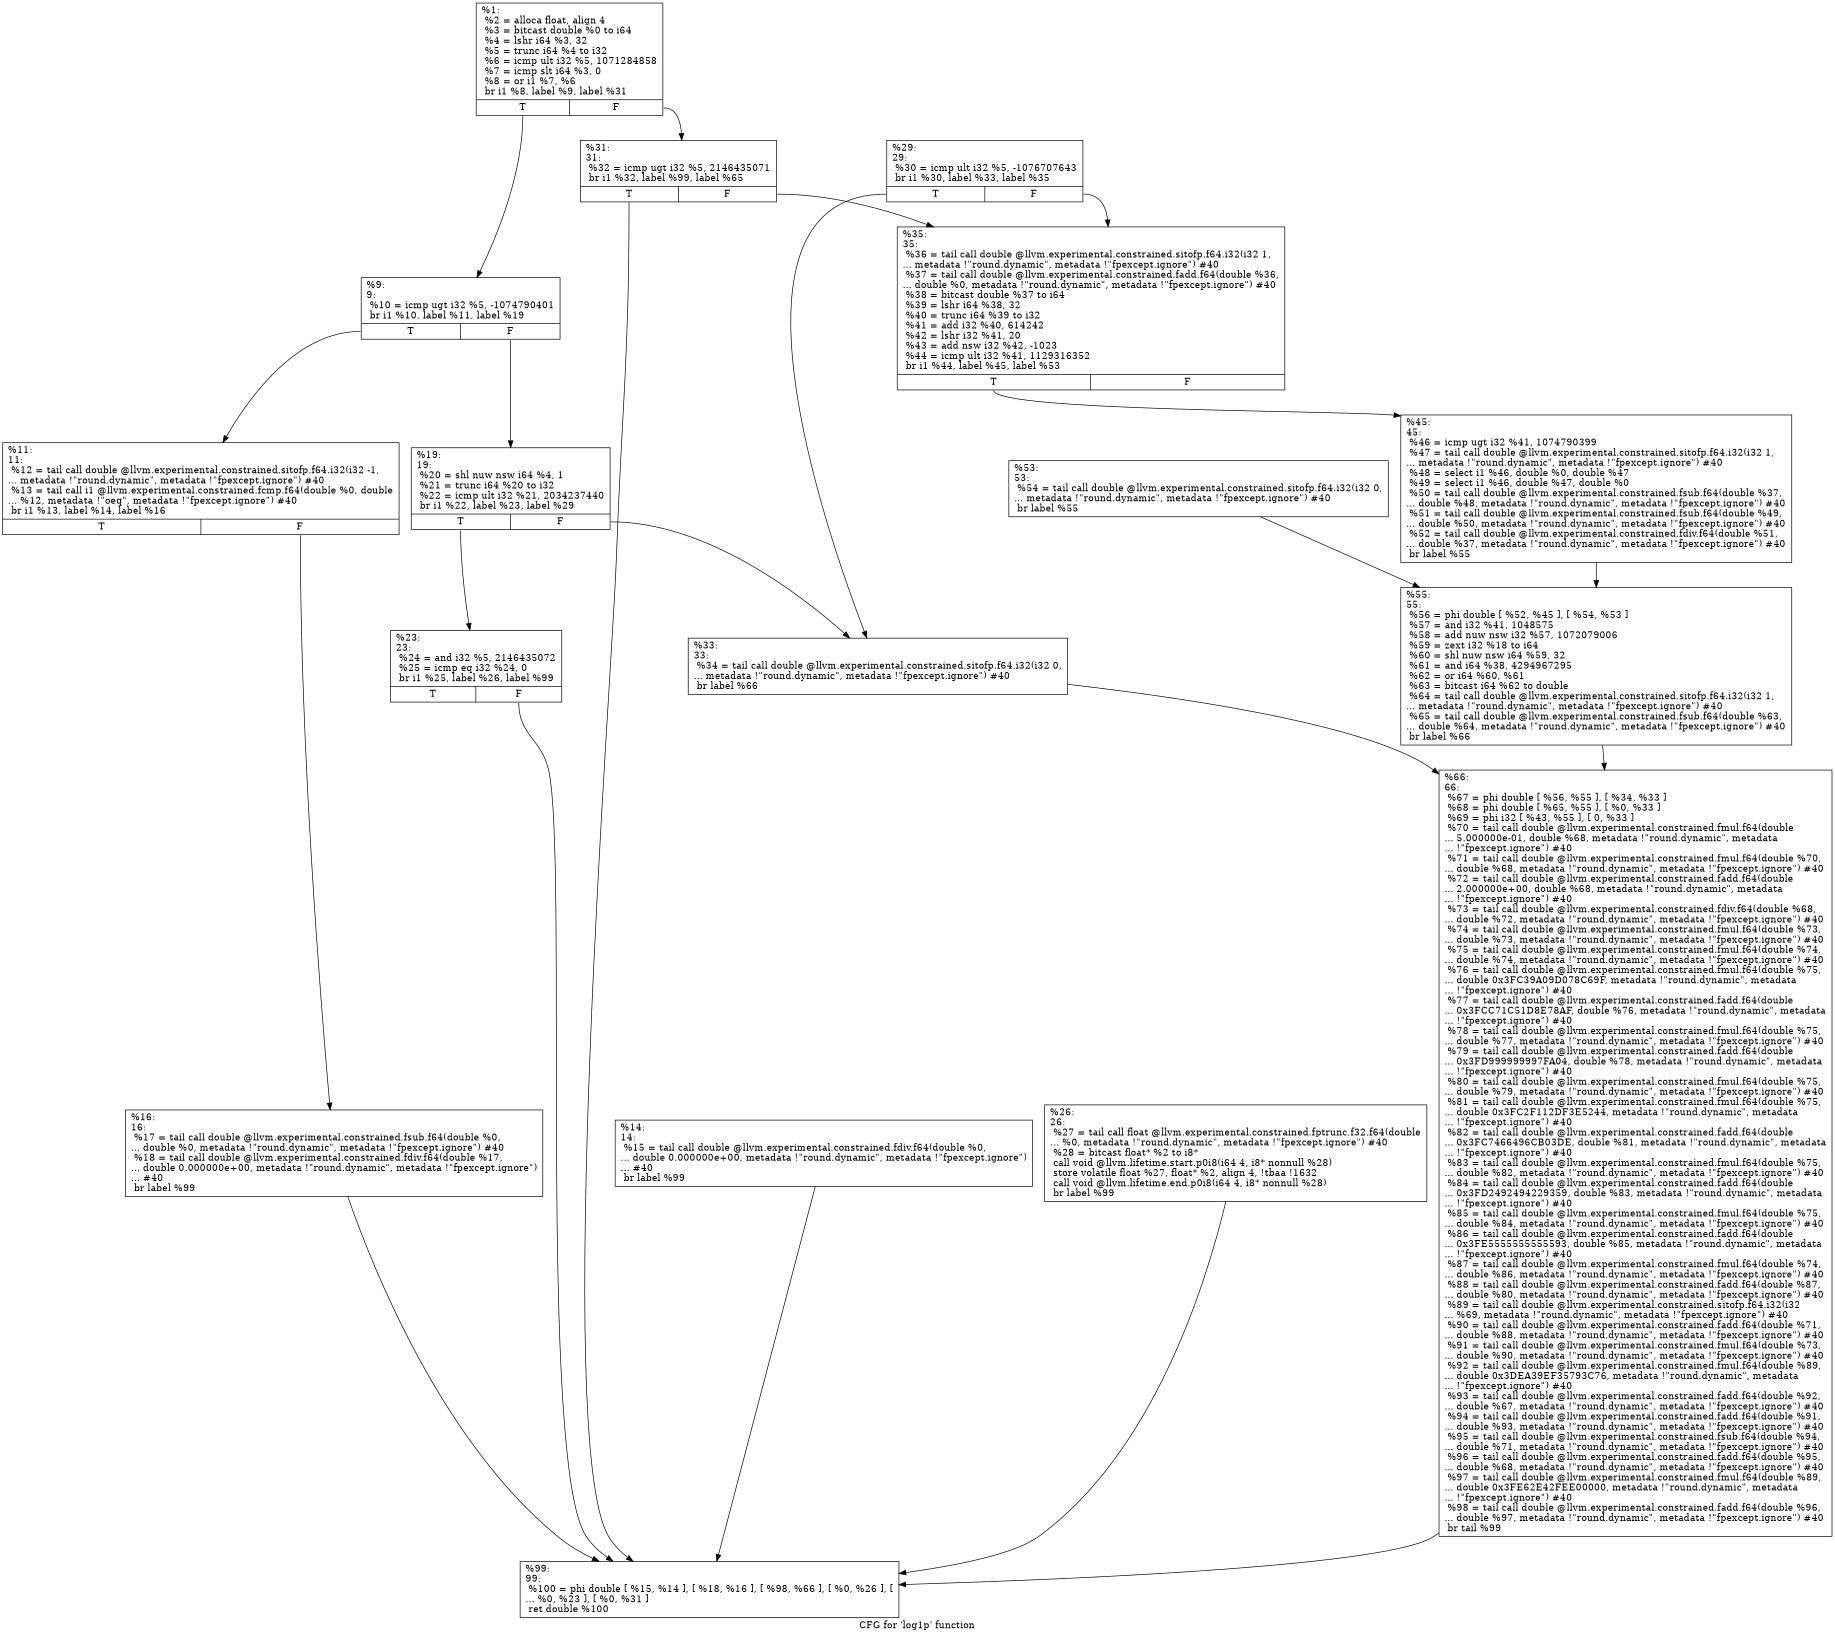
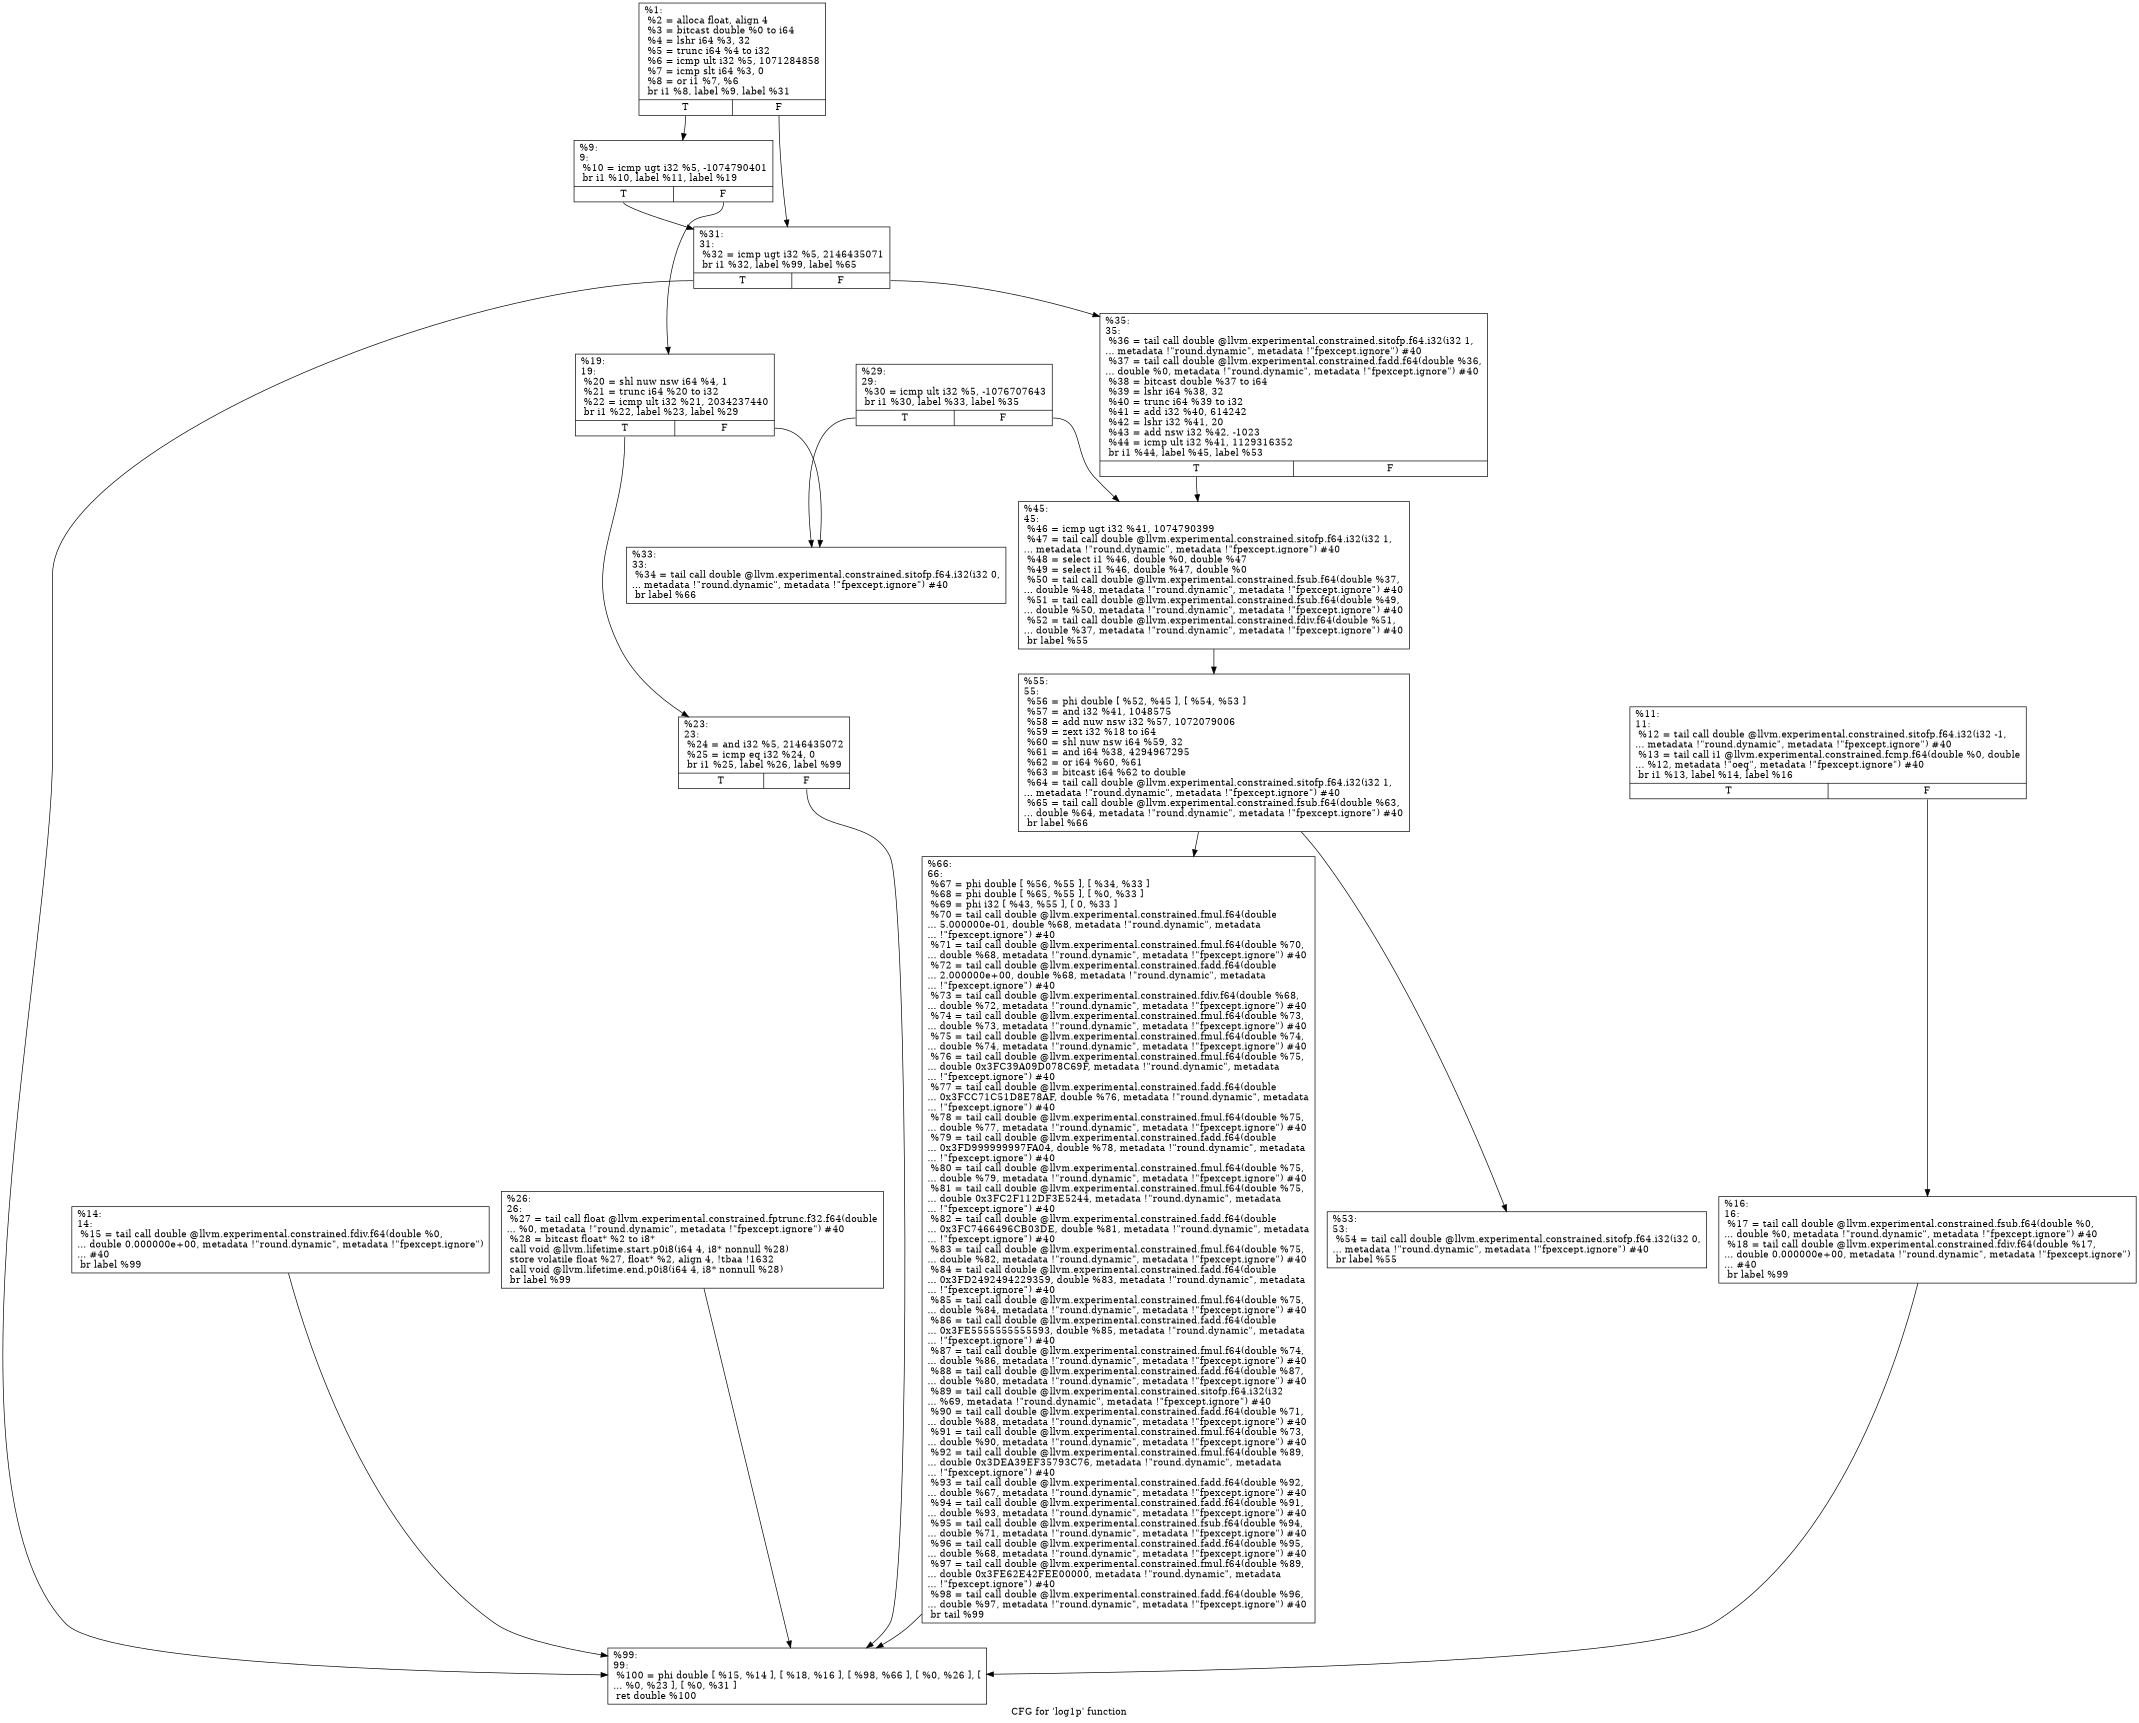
edge "%29:" -> "%35:": now "%29:" -> "%45:"
edge "%9:" -> "%11:": now "%9:" -> "%31:"
edge "%53:" -> "%55:": reversed
edge "%33:" -> "%66:": removed
